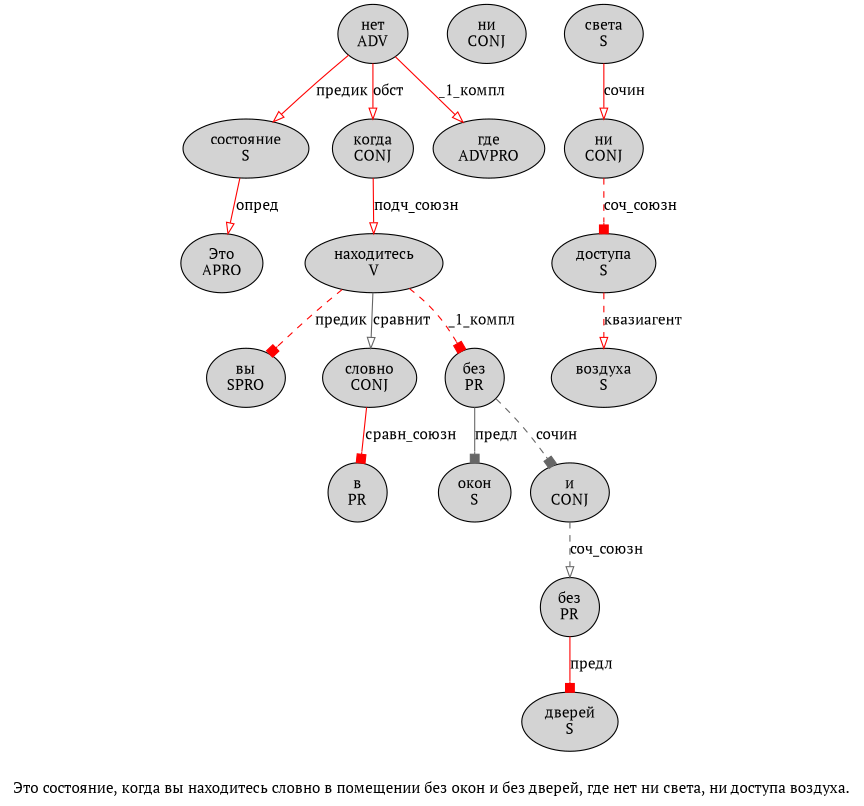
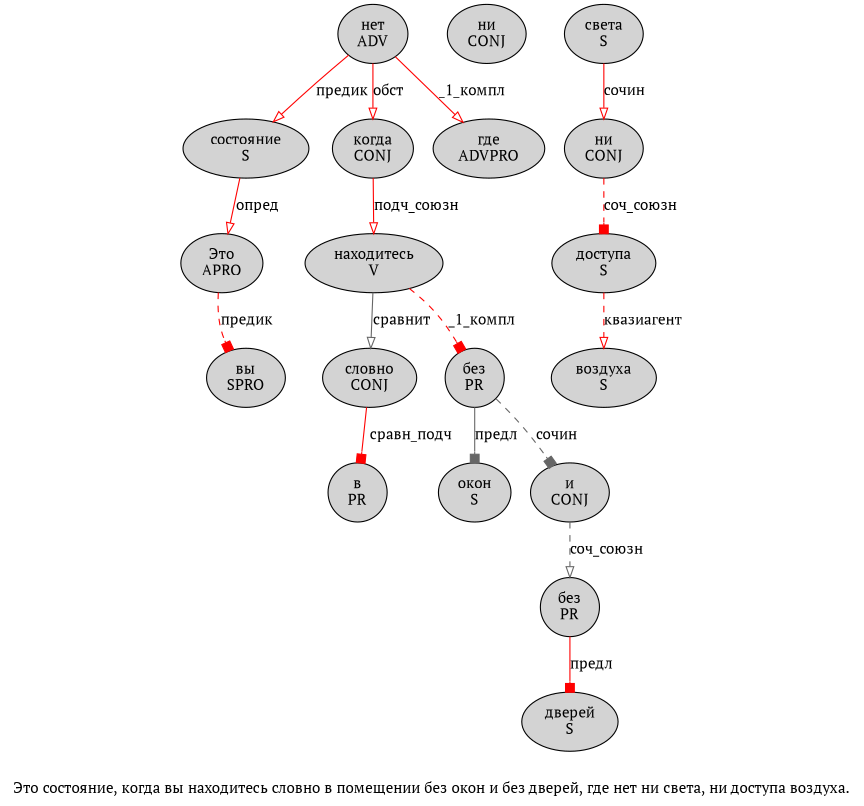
edge "находитесь V" -> "вы SPRO": now "Это APRO" -> "вы SPRO"
edge "словно CONJ" -> "в PR": label "сравн_союзн" -> "сравн_подч"
